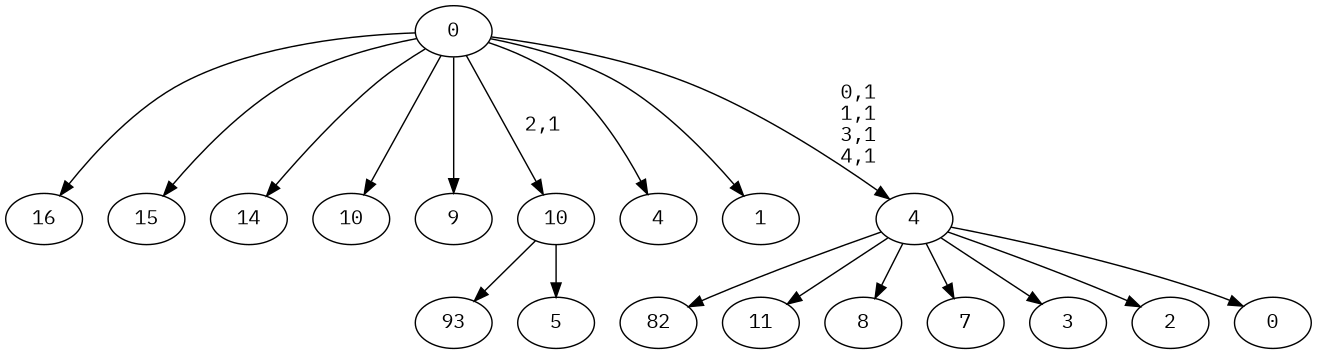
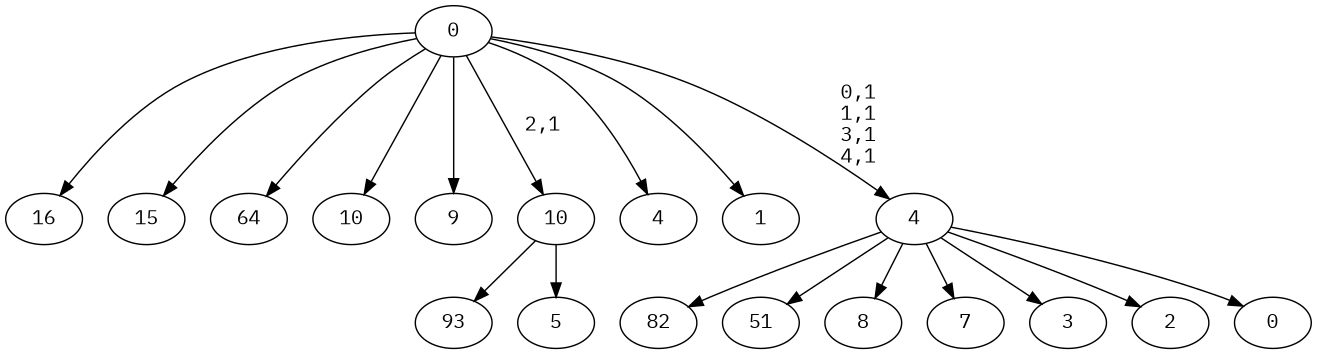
node "14": label "14" -> "64"
node "11": label "11" -> "51"
